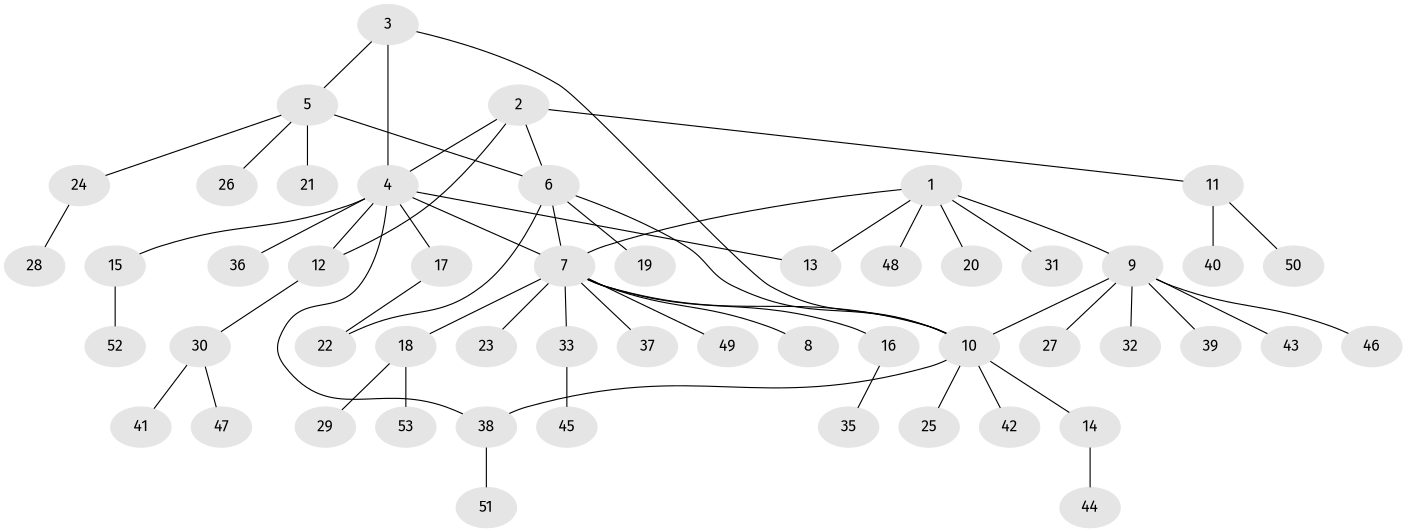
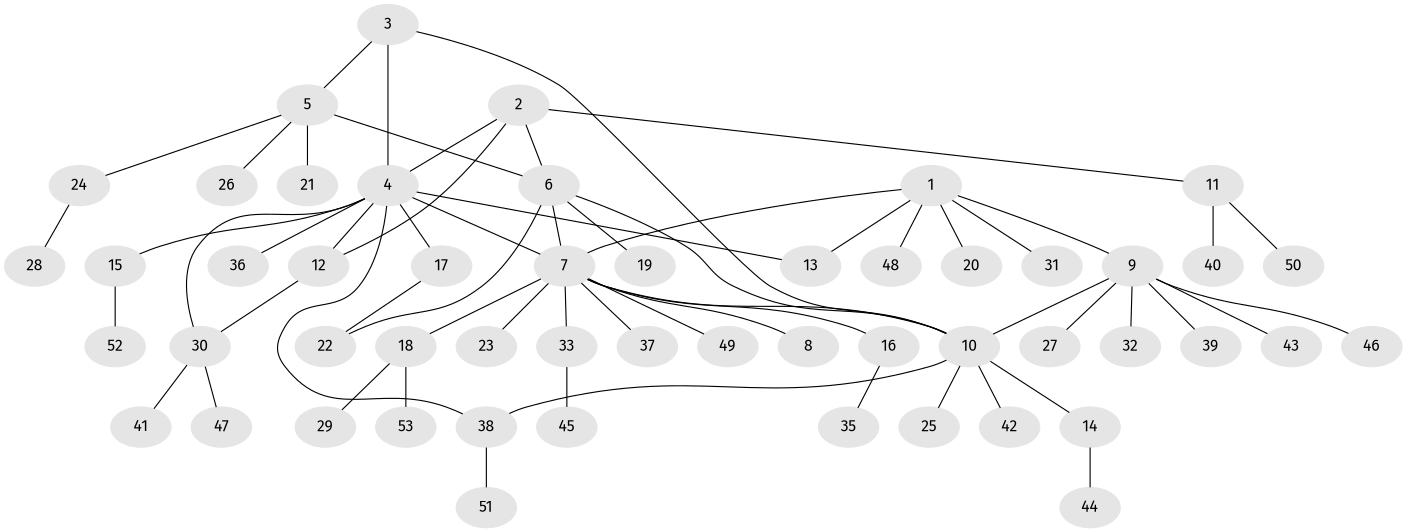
edge "4" -- "30": added
